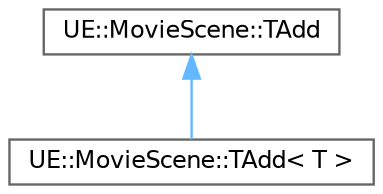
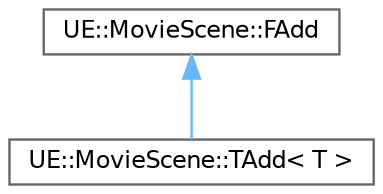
node "UE::MovieScene::TAdd": label "UE::MovieScene::TAdd" -> "UE::MovieScene::FAdd"
